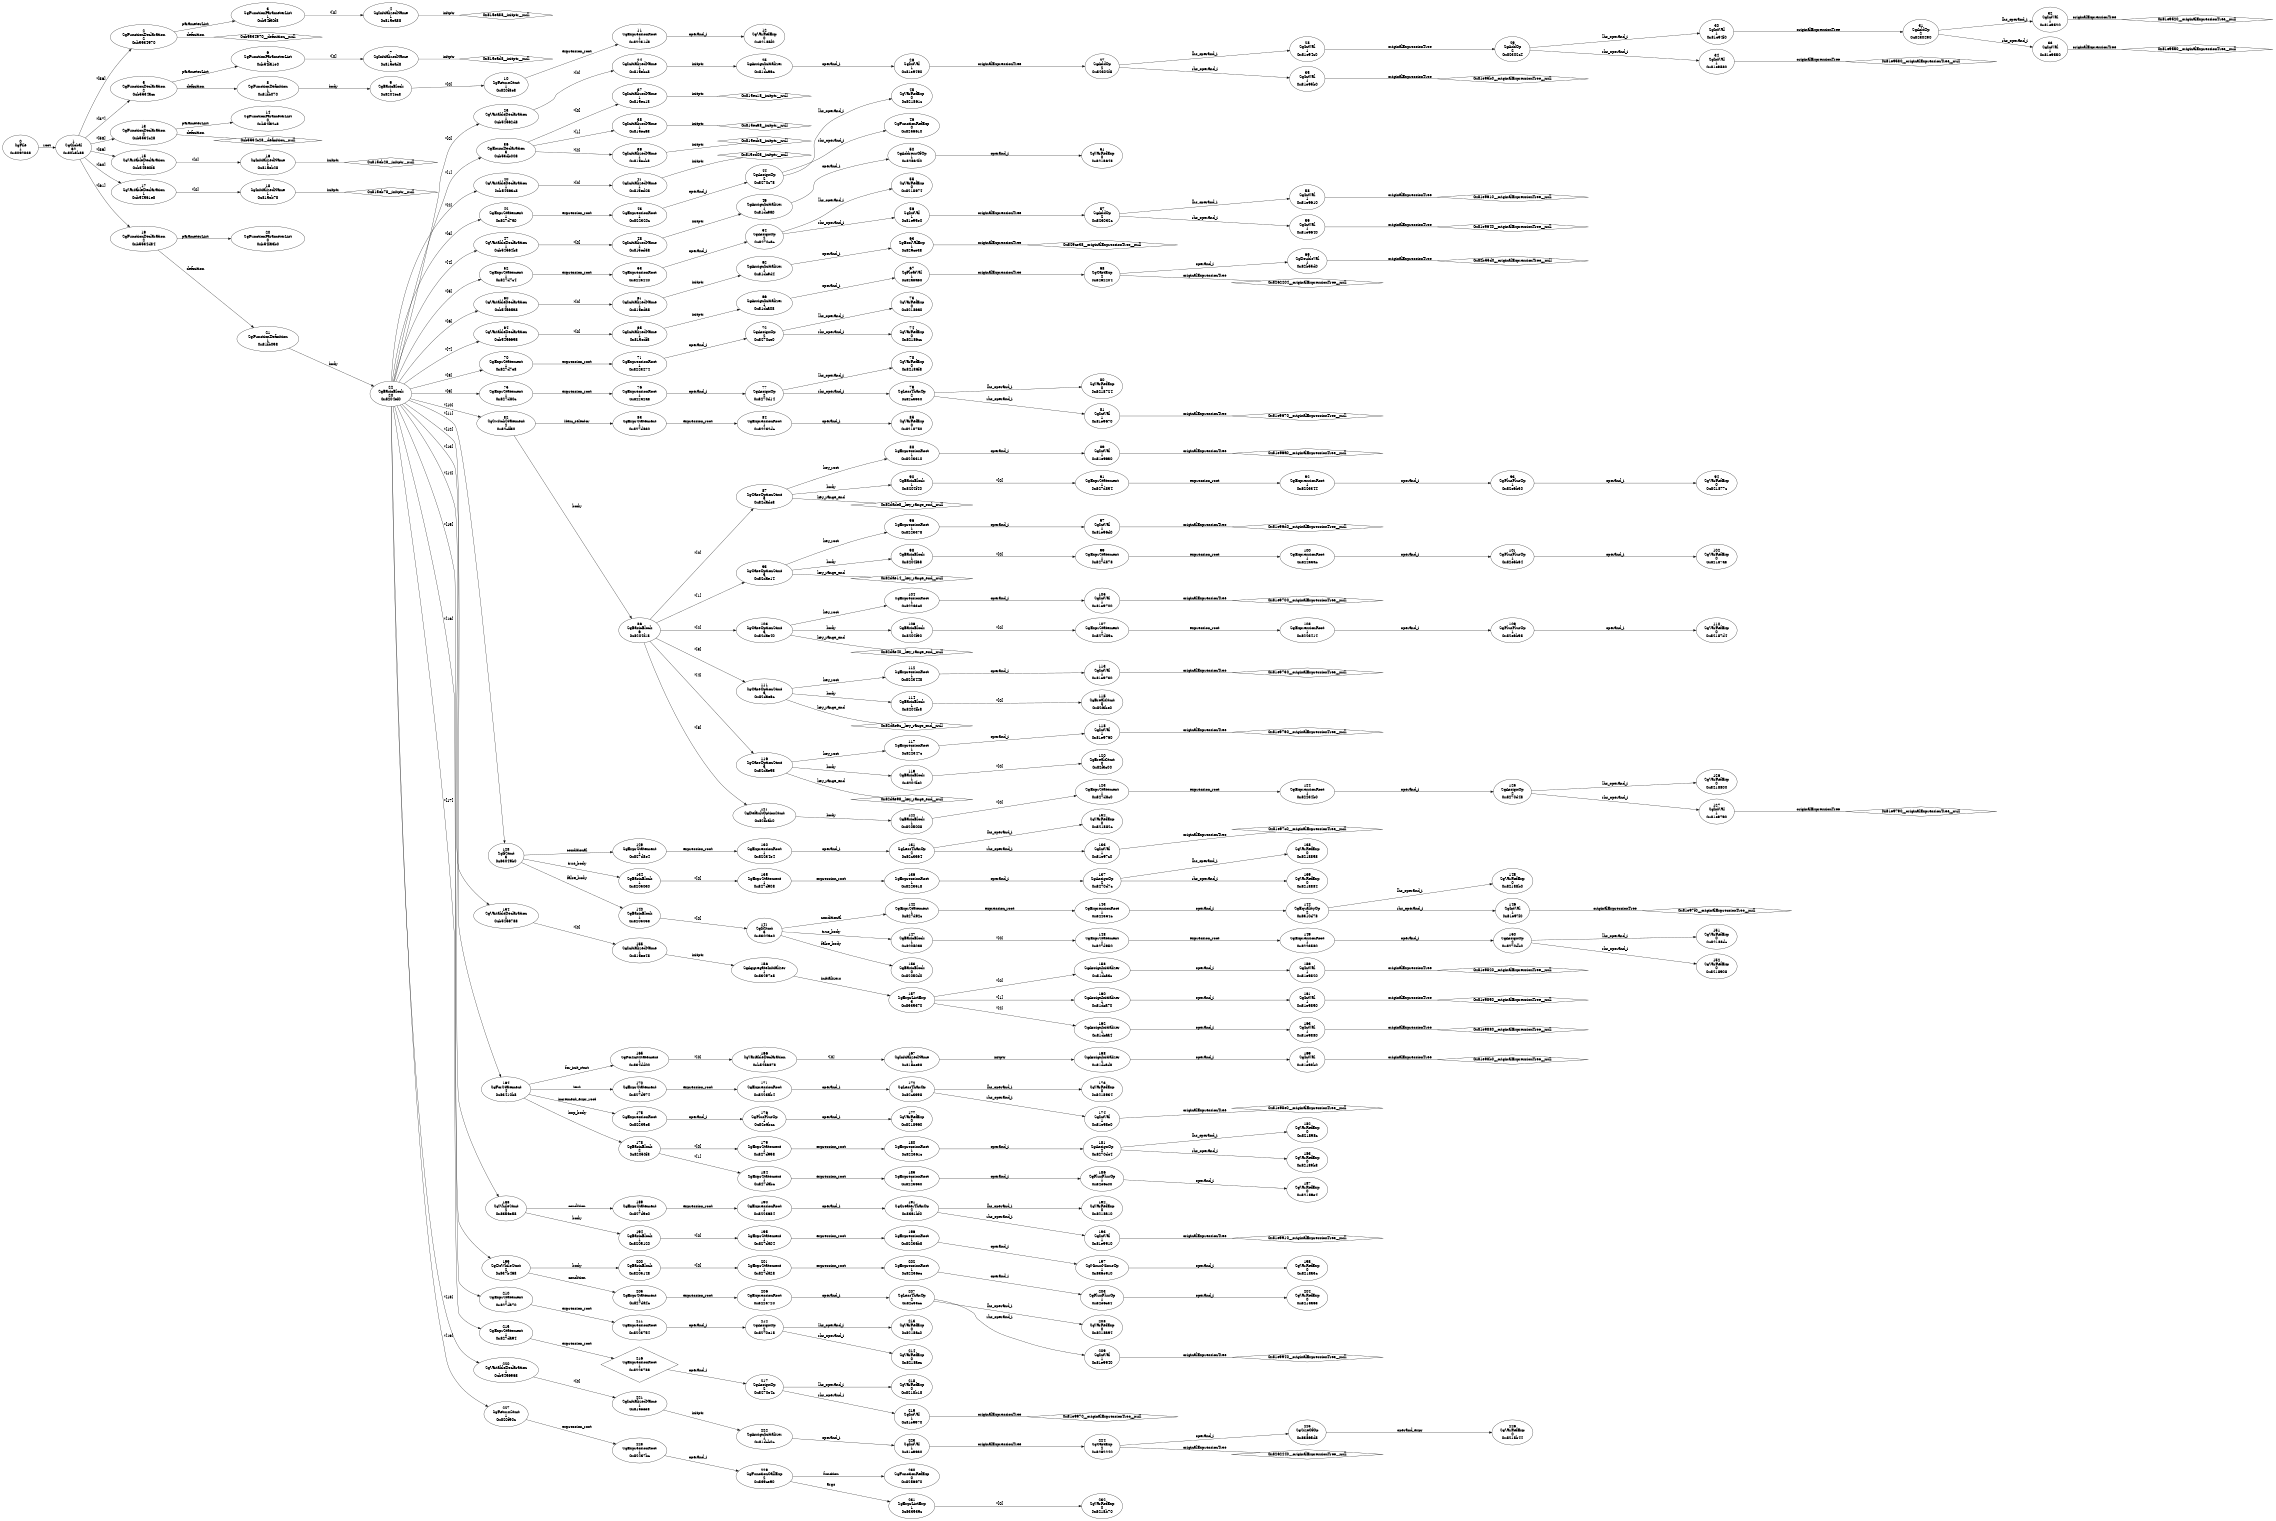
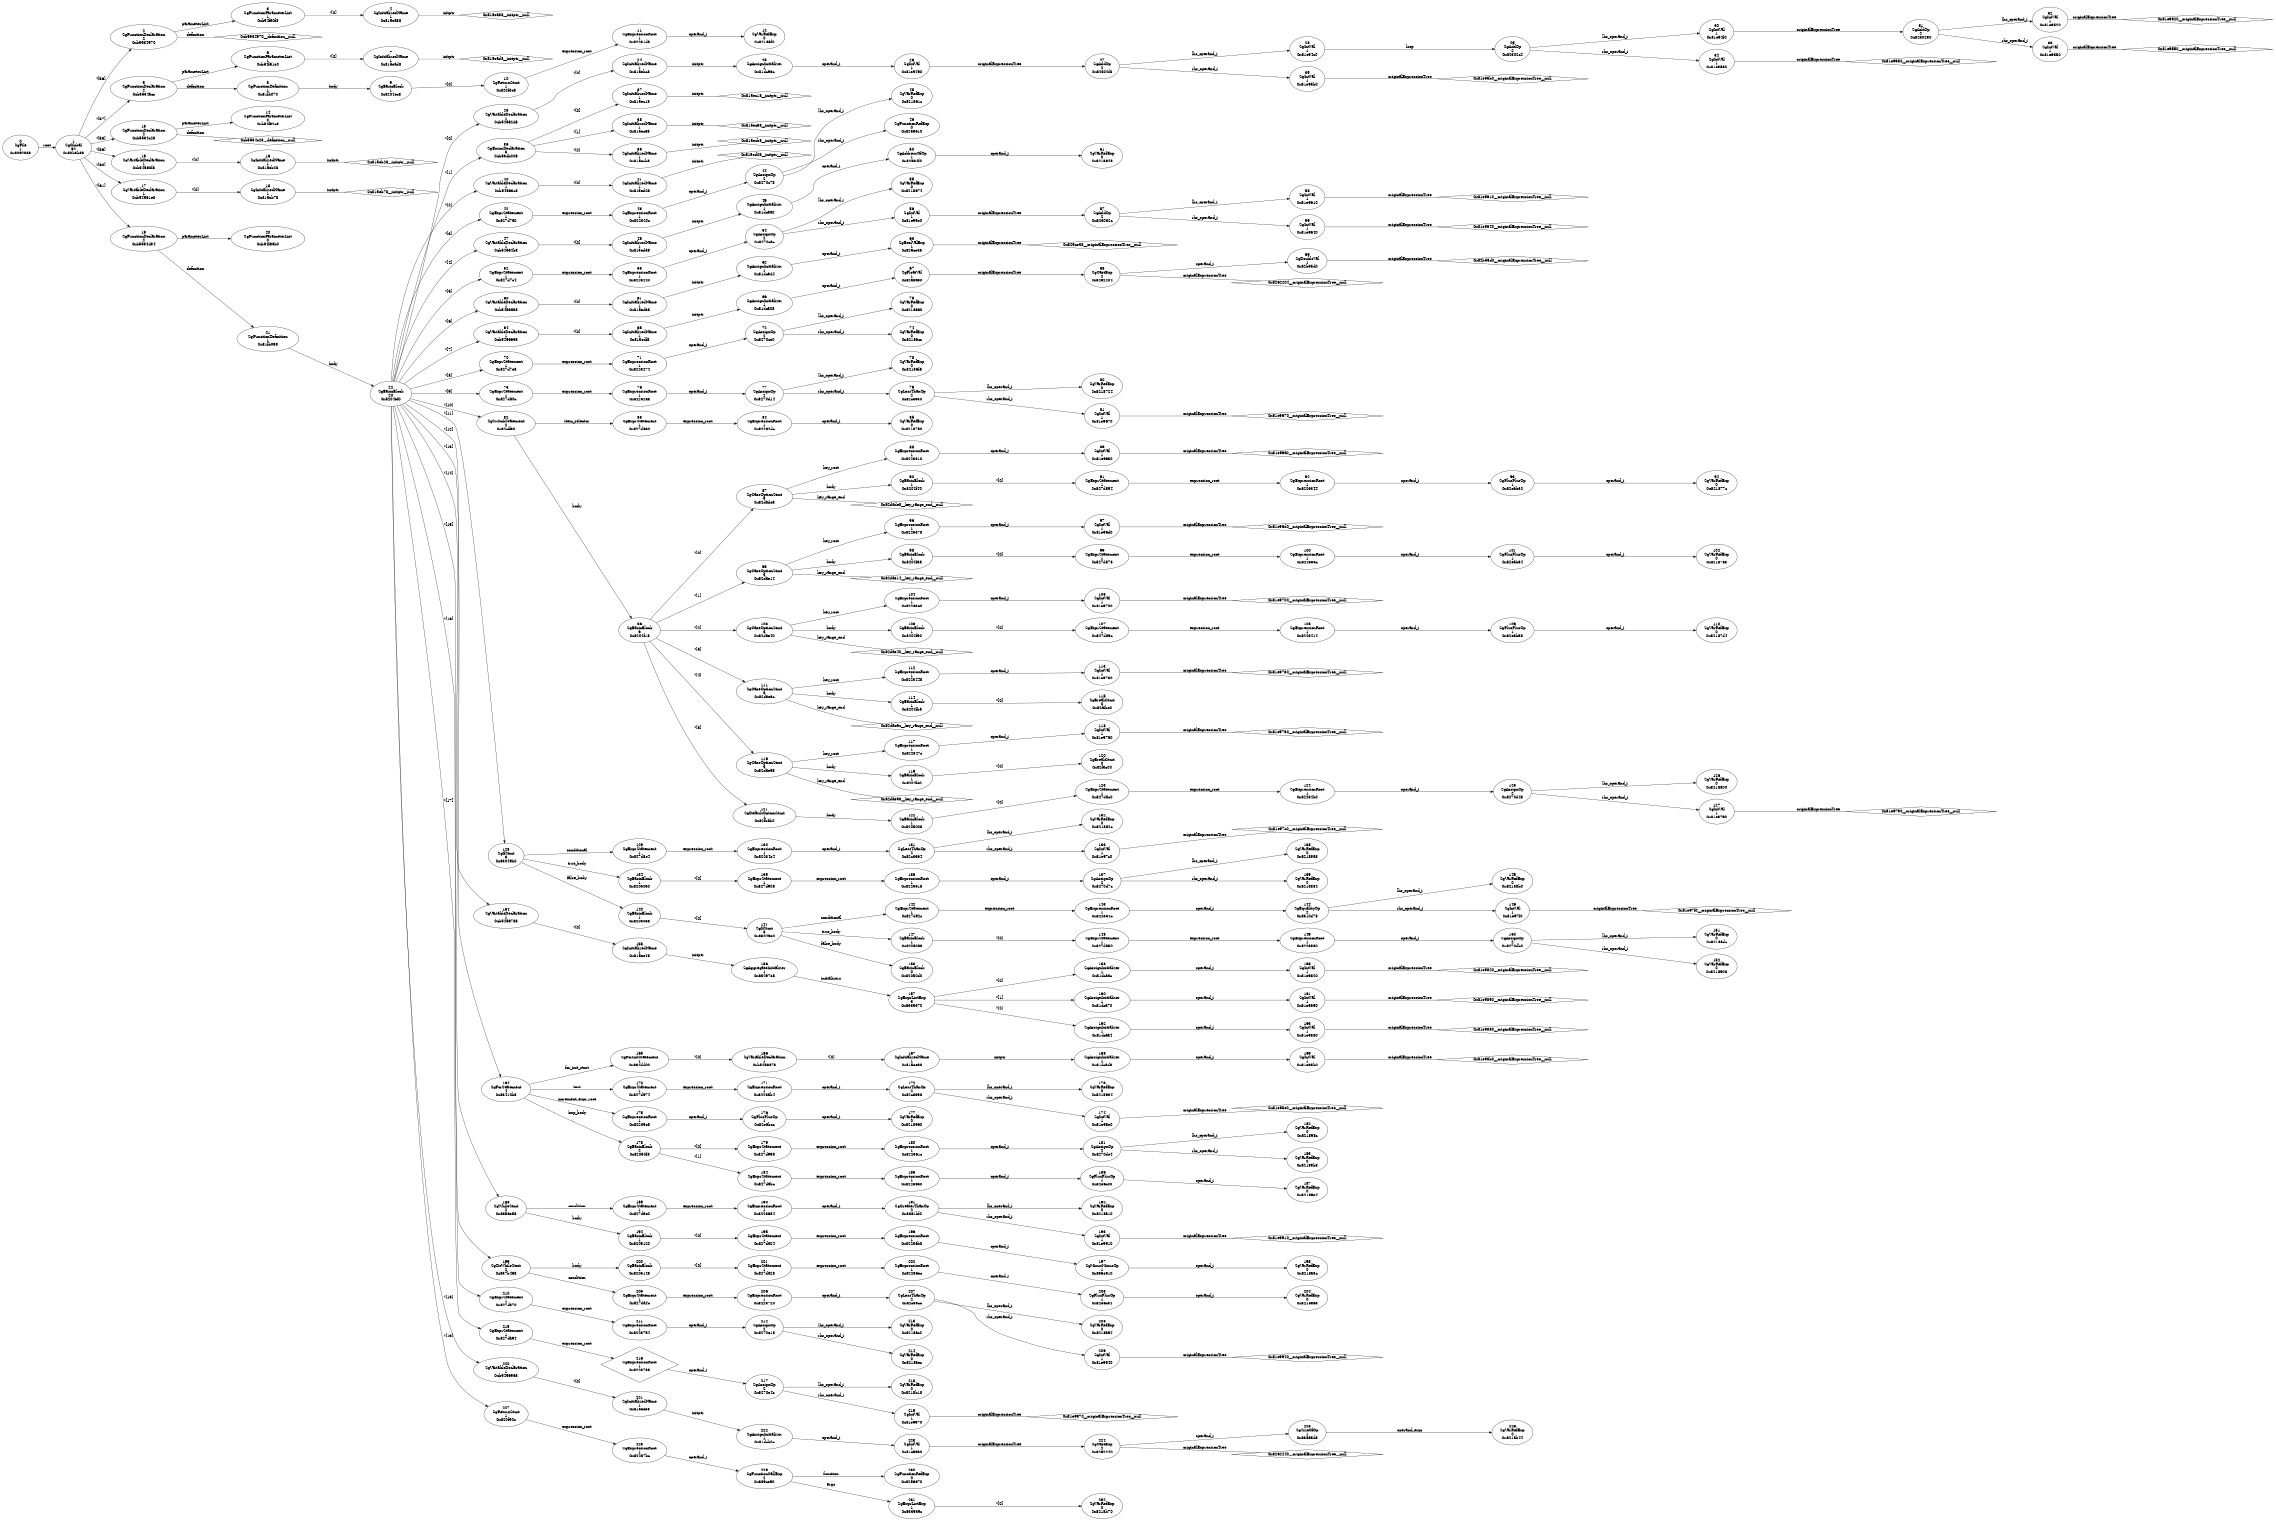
edge "28 SgIntVal 1 0x81e94c0" -> "29 SgAddOp 2 0x82302c4": label "originalExpressionTree" -> "loop"
